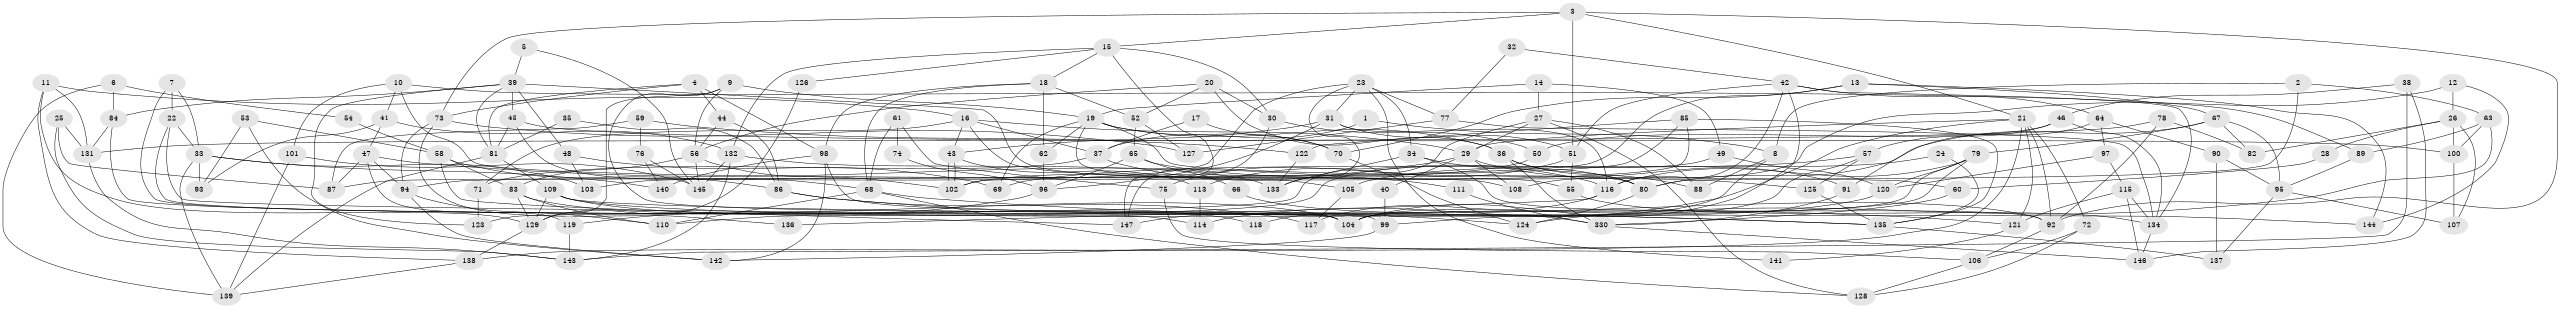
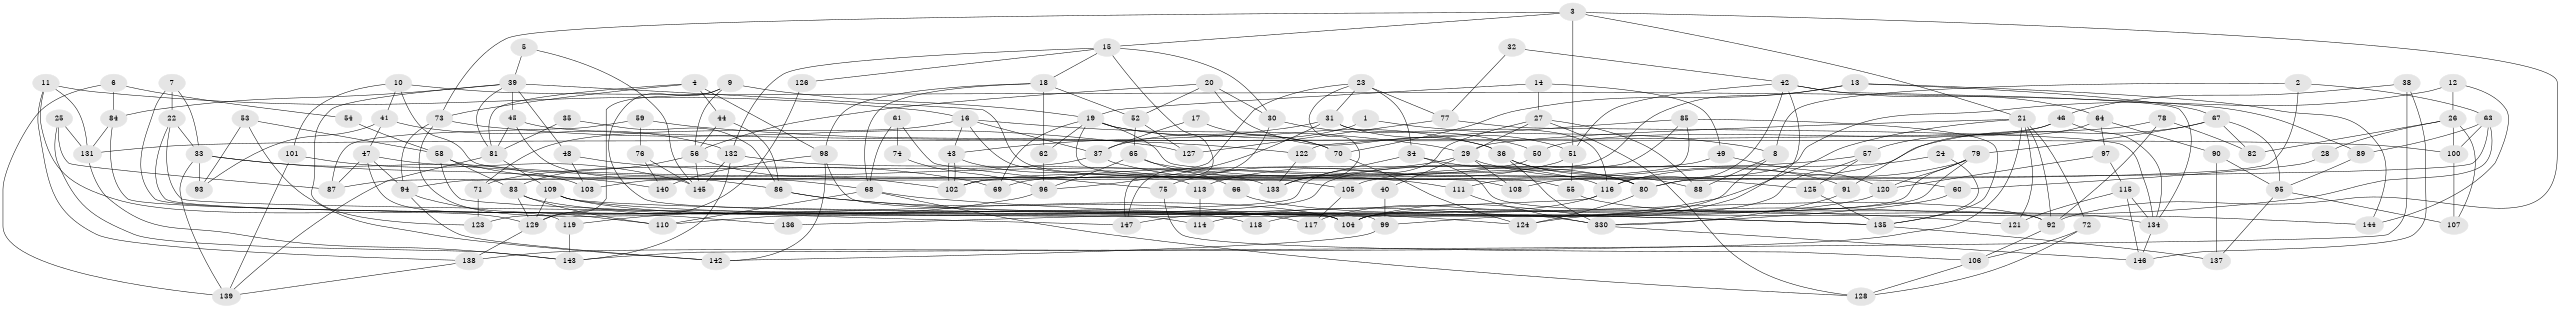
edge "63" -- "111": added
node "141": removed
